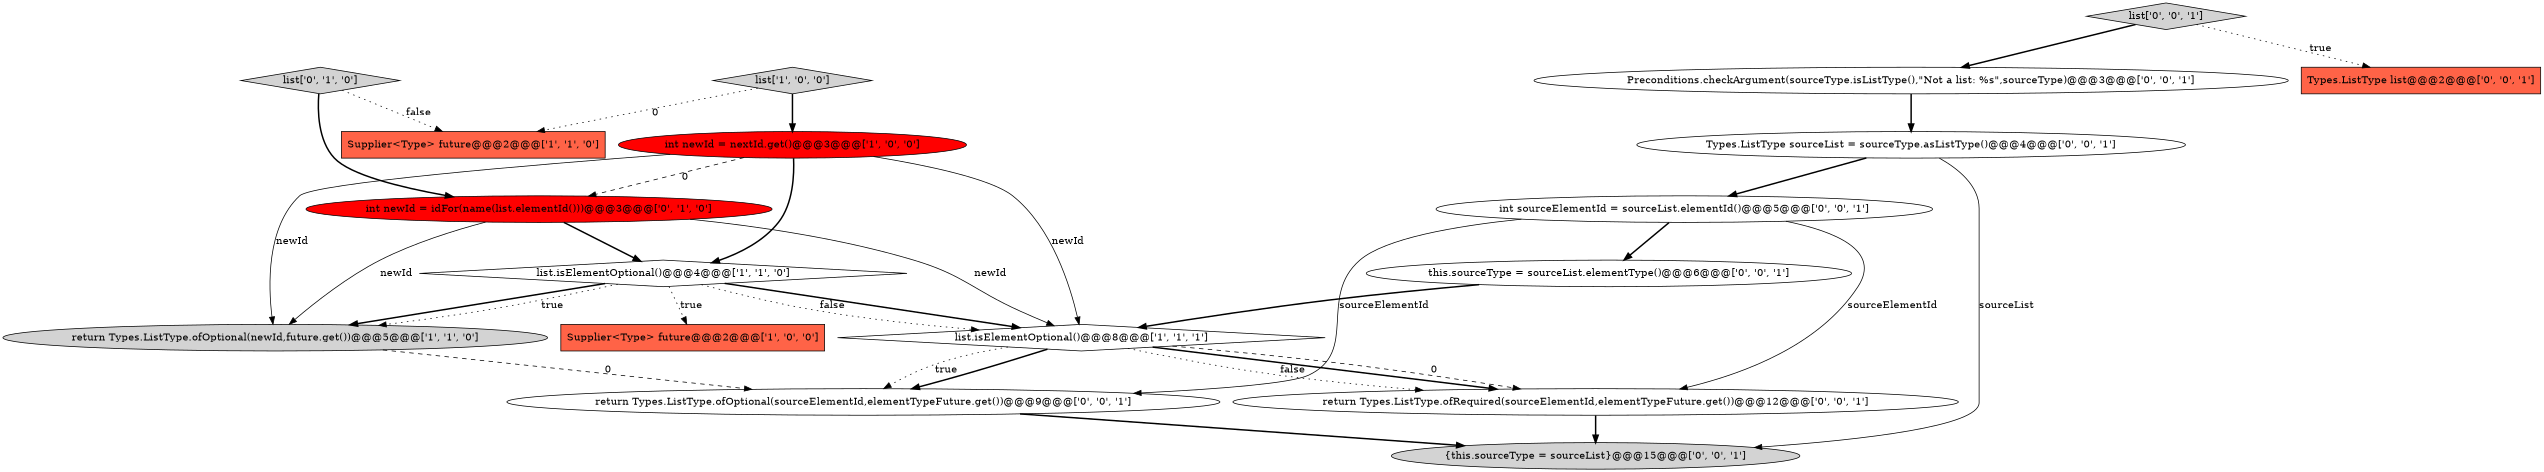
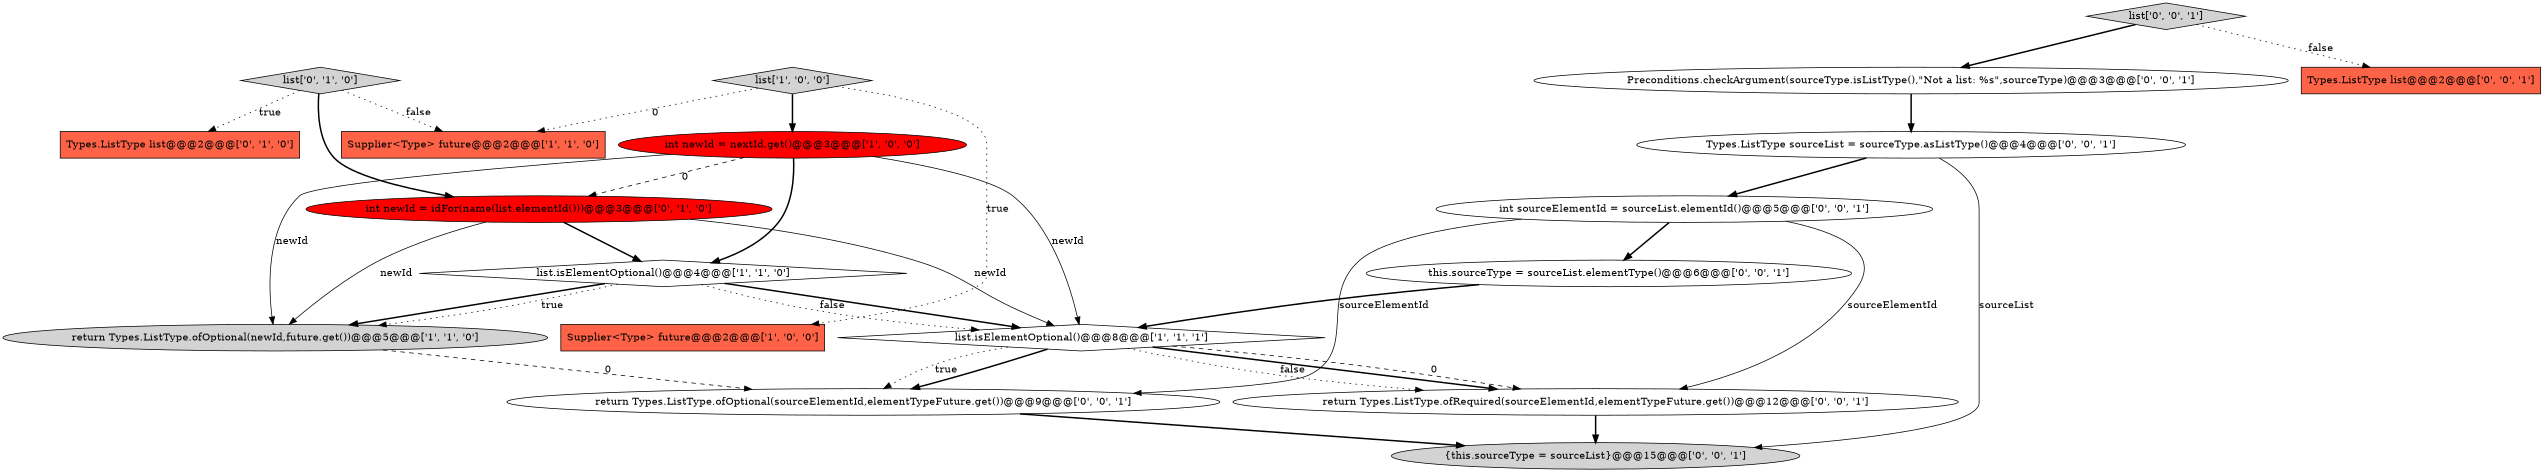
edge "list['0', '0', '1']" -> "Types.ListType list@@@2@@@['0', '0', '1']": label "true" -> "false"
node "Types.ListType list@@@2@@@['0', '1', '0']": added
edge "list.isElementOptional()@@@4@@@['1', '1', '0']" -> "Supplier<Type> future@@@2@@@['1', '0', '0']": now "list['1', '0', '0']" -> "Supplier<Type> future@@@2@@@['1', '0', '0']"
